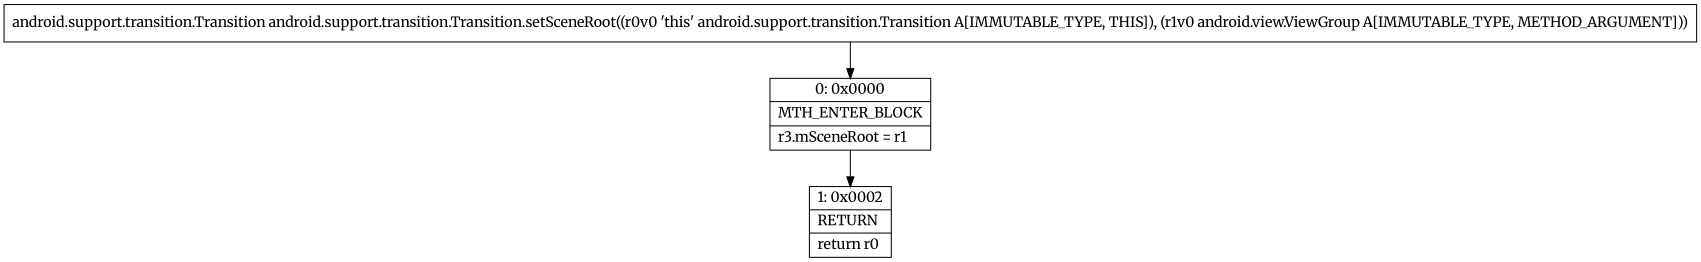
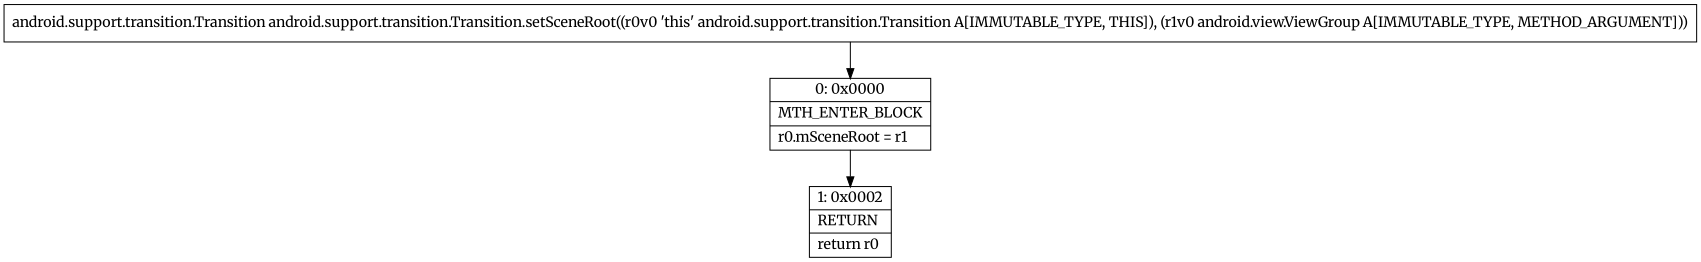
node "0: 0x0000": text "r3.mSceneRoot = r1" -> "r0.mSceneRoot = r1"
